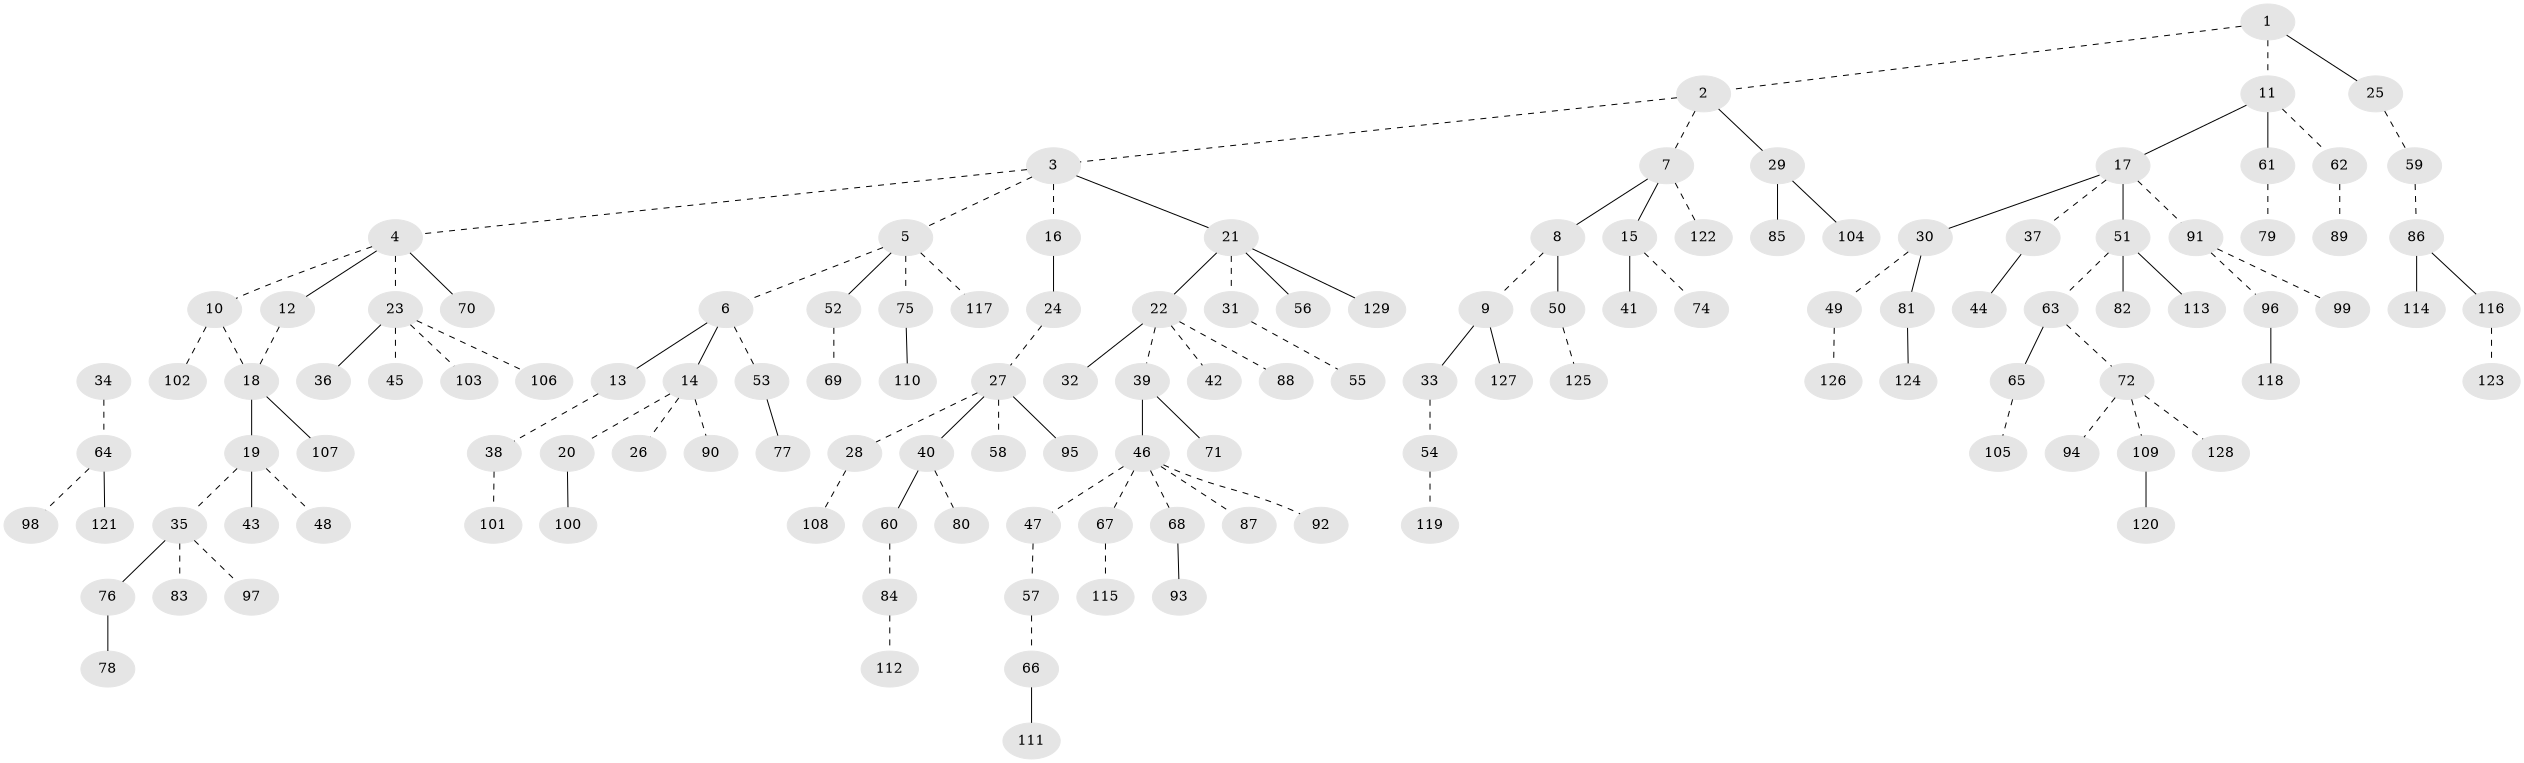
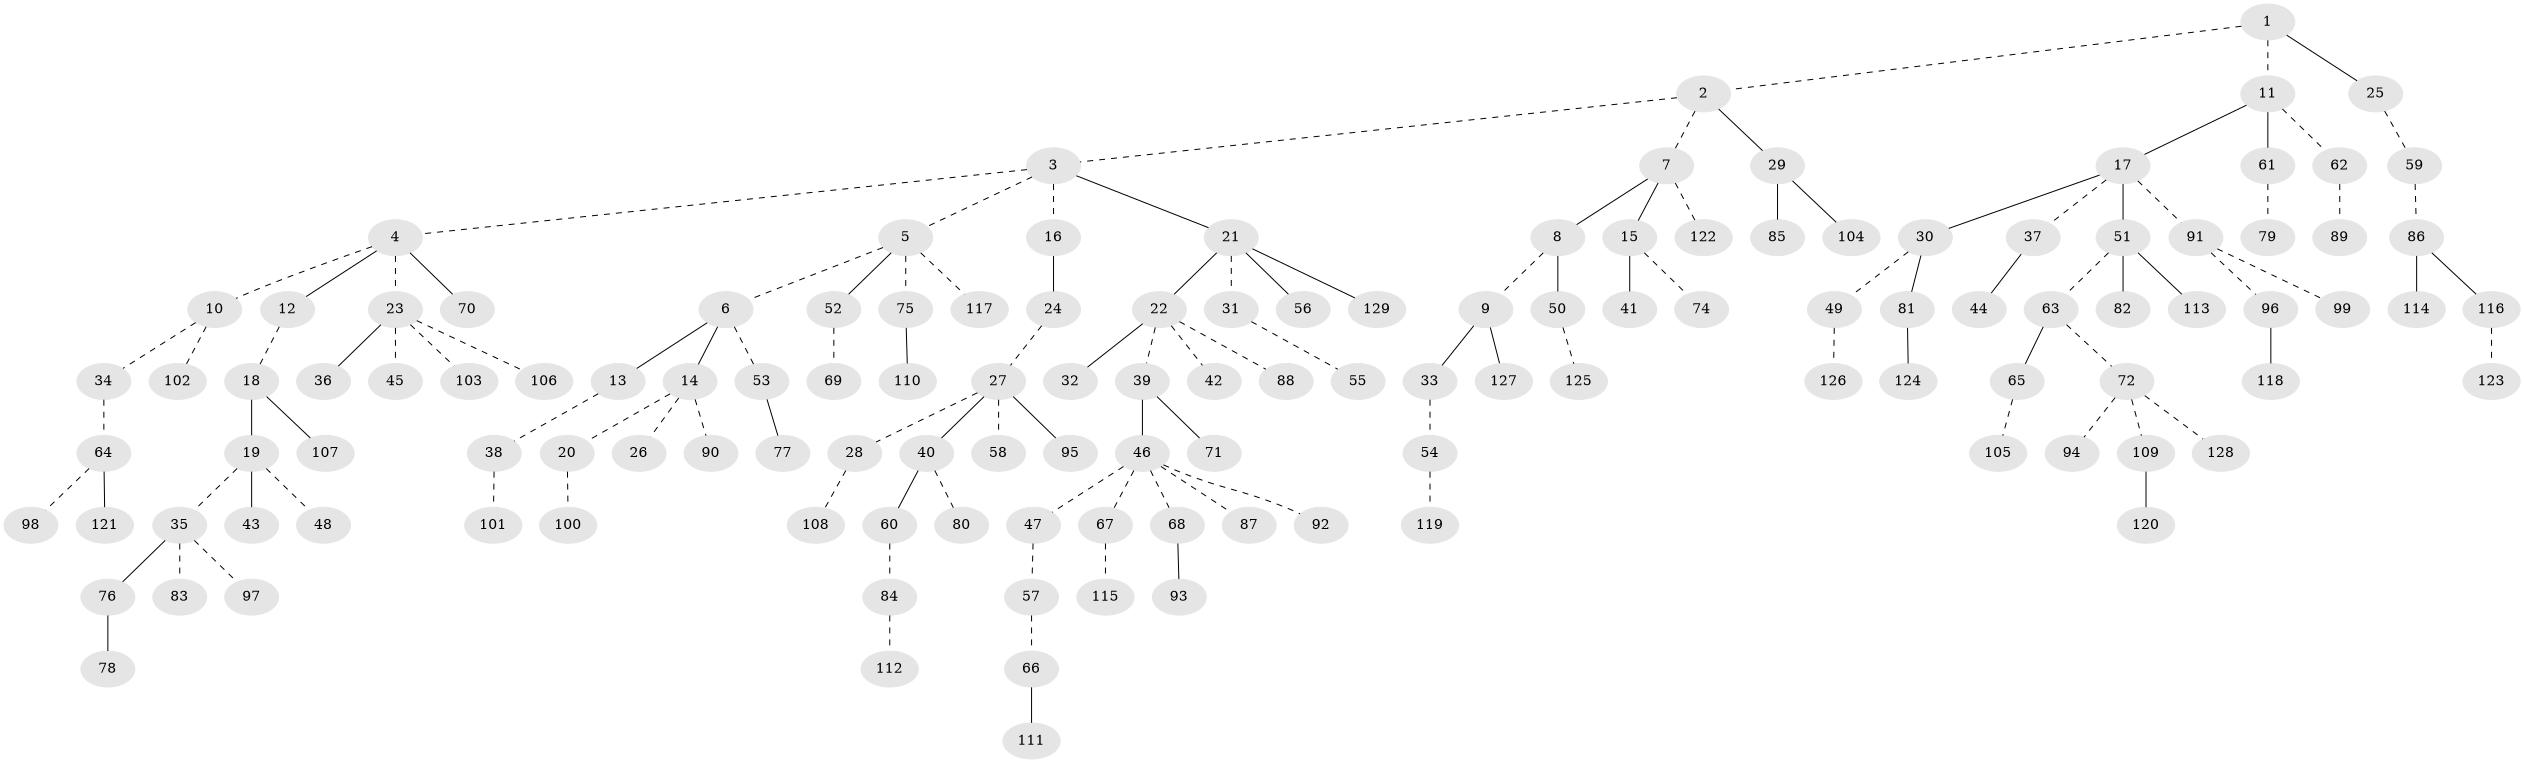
edge "10" -- "18": now "10" -- "34"
edge "20" -- "100": style solid -> dashed
